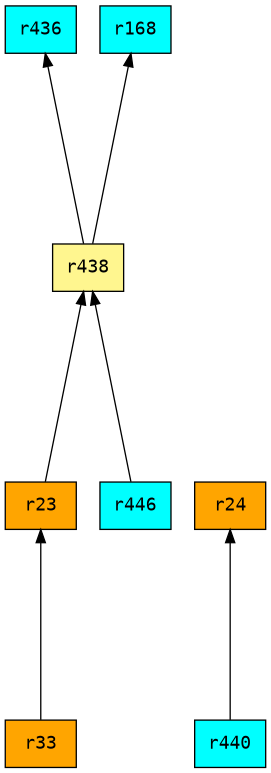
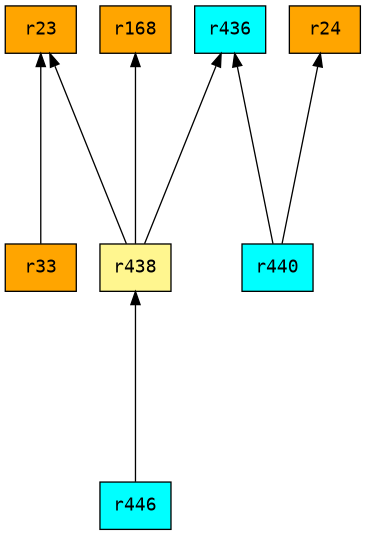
node "r168": fillcolor cyan -> orange
edge "r440" -> "r436": added
edge "r23" -> "r438": reversed
